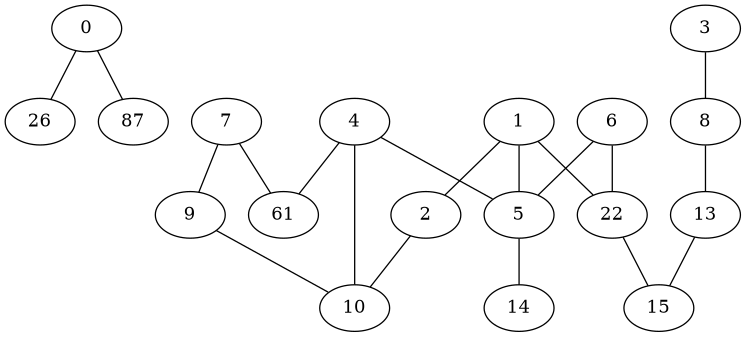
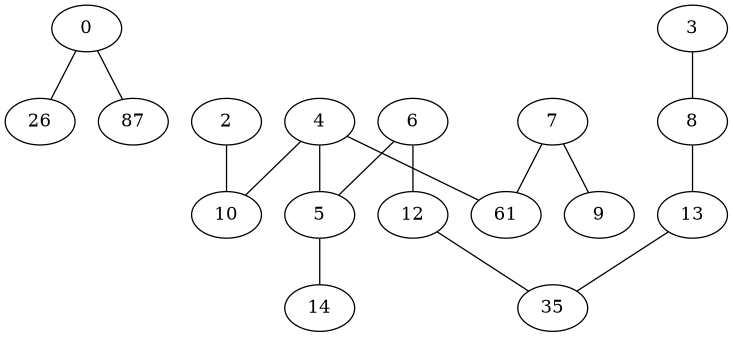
node "1": removed
node "22": label "22" -> "12"
edge "9" -- "10": removed
node "15": label "15" -> "35"
